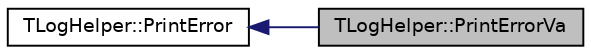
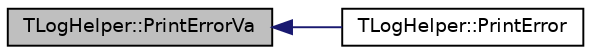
edge "TLogHelper::PrintErrorVa" -> "TLogHelper::PrintError": reversed
